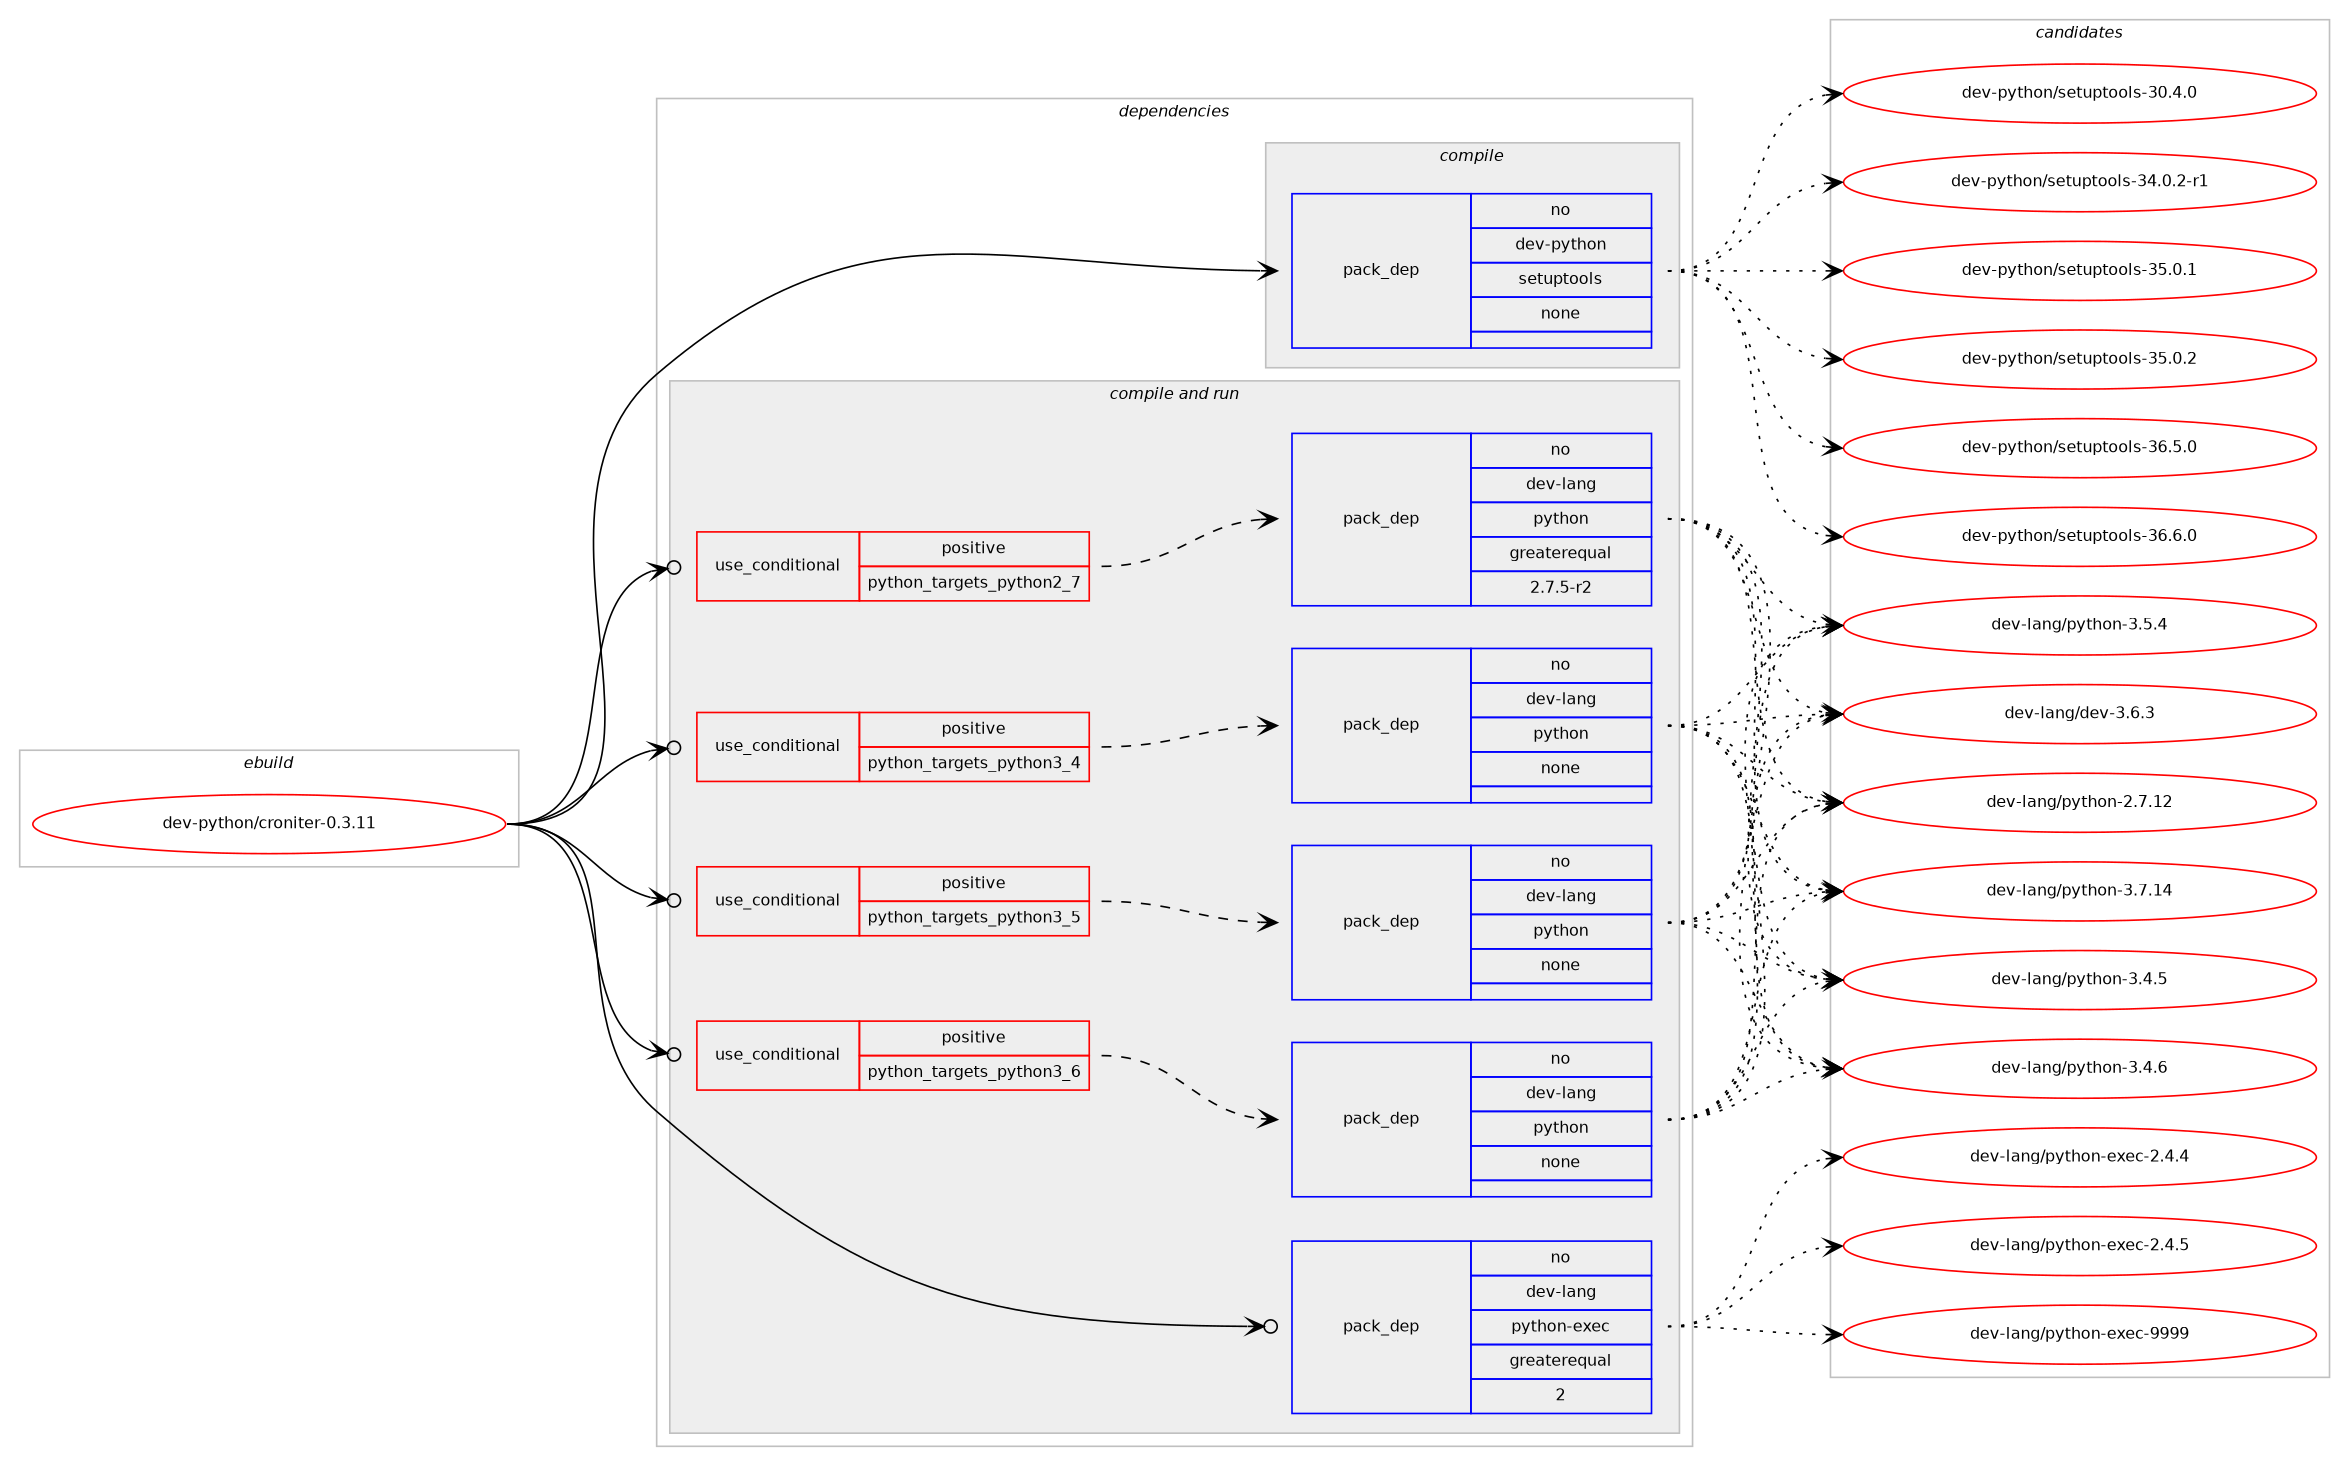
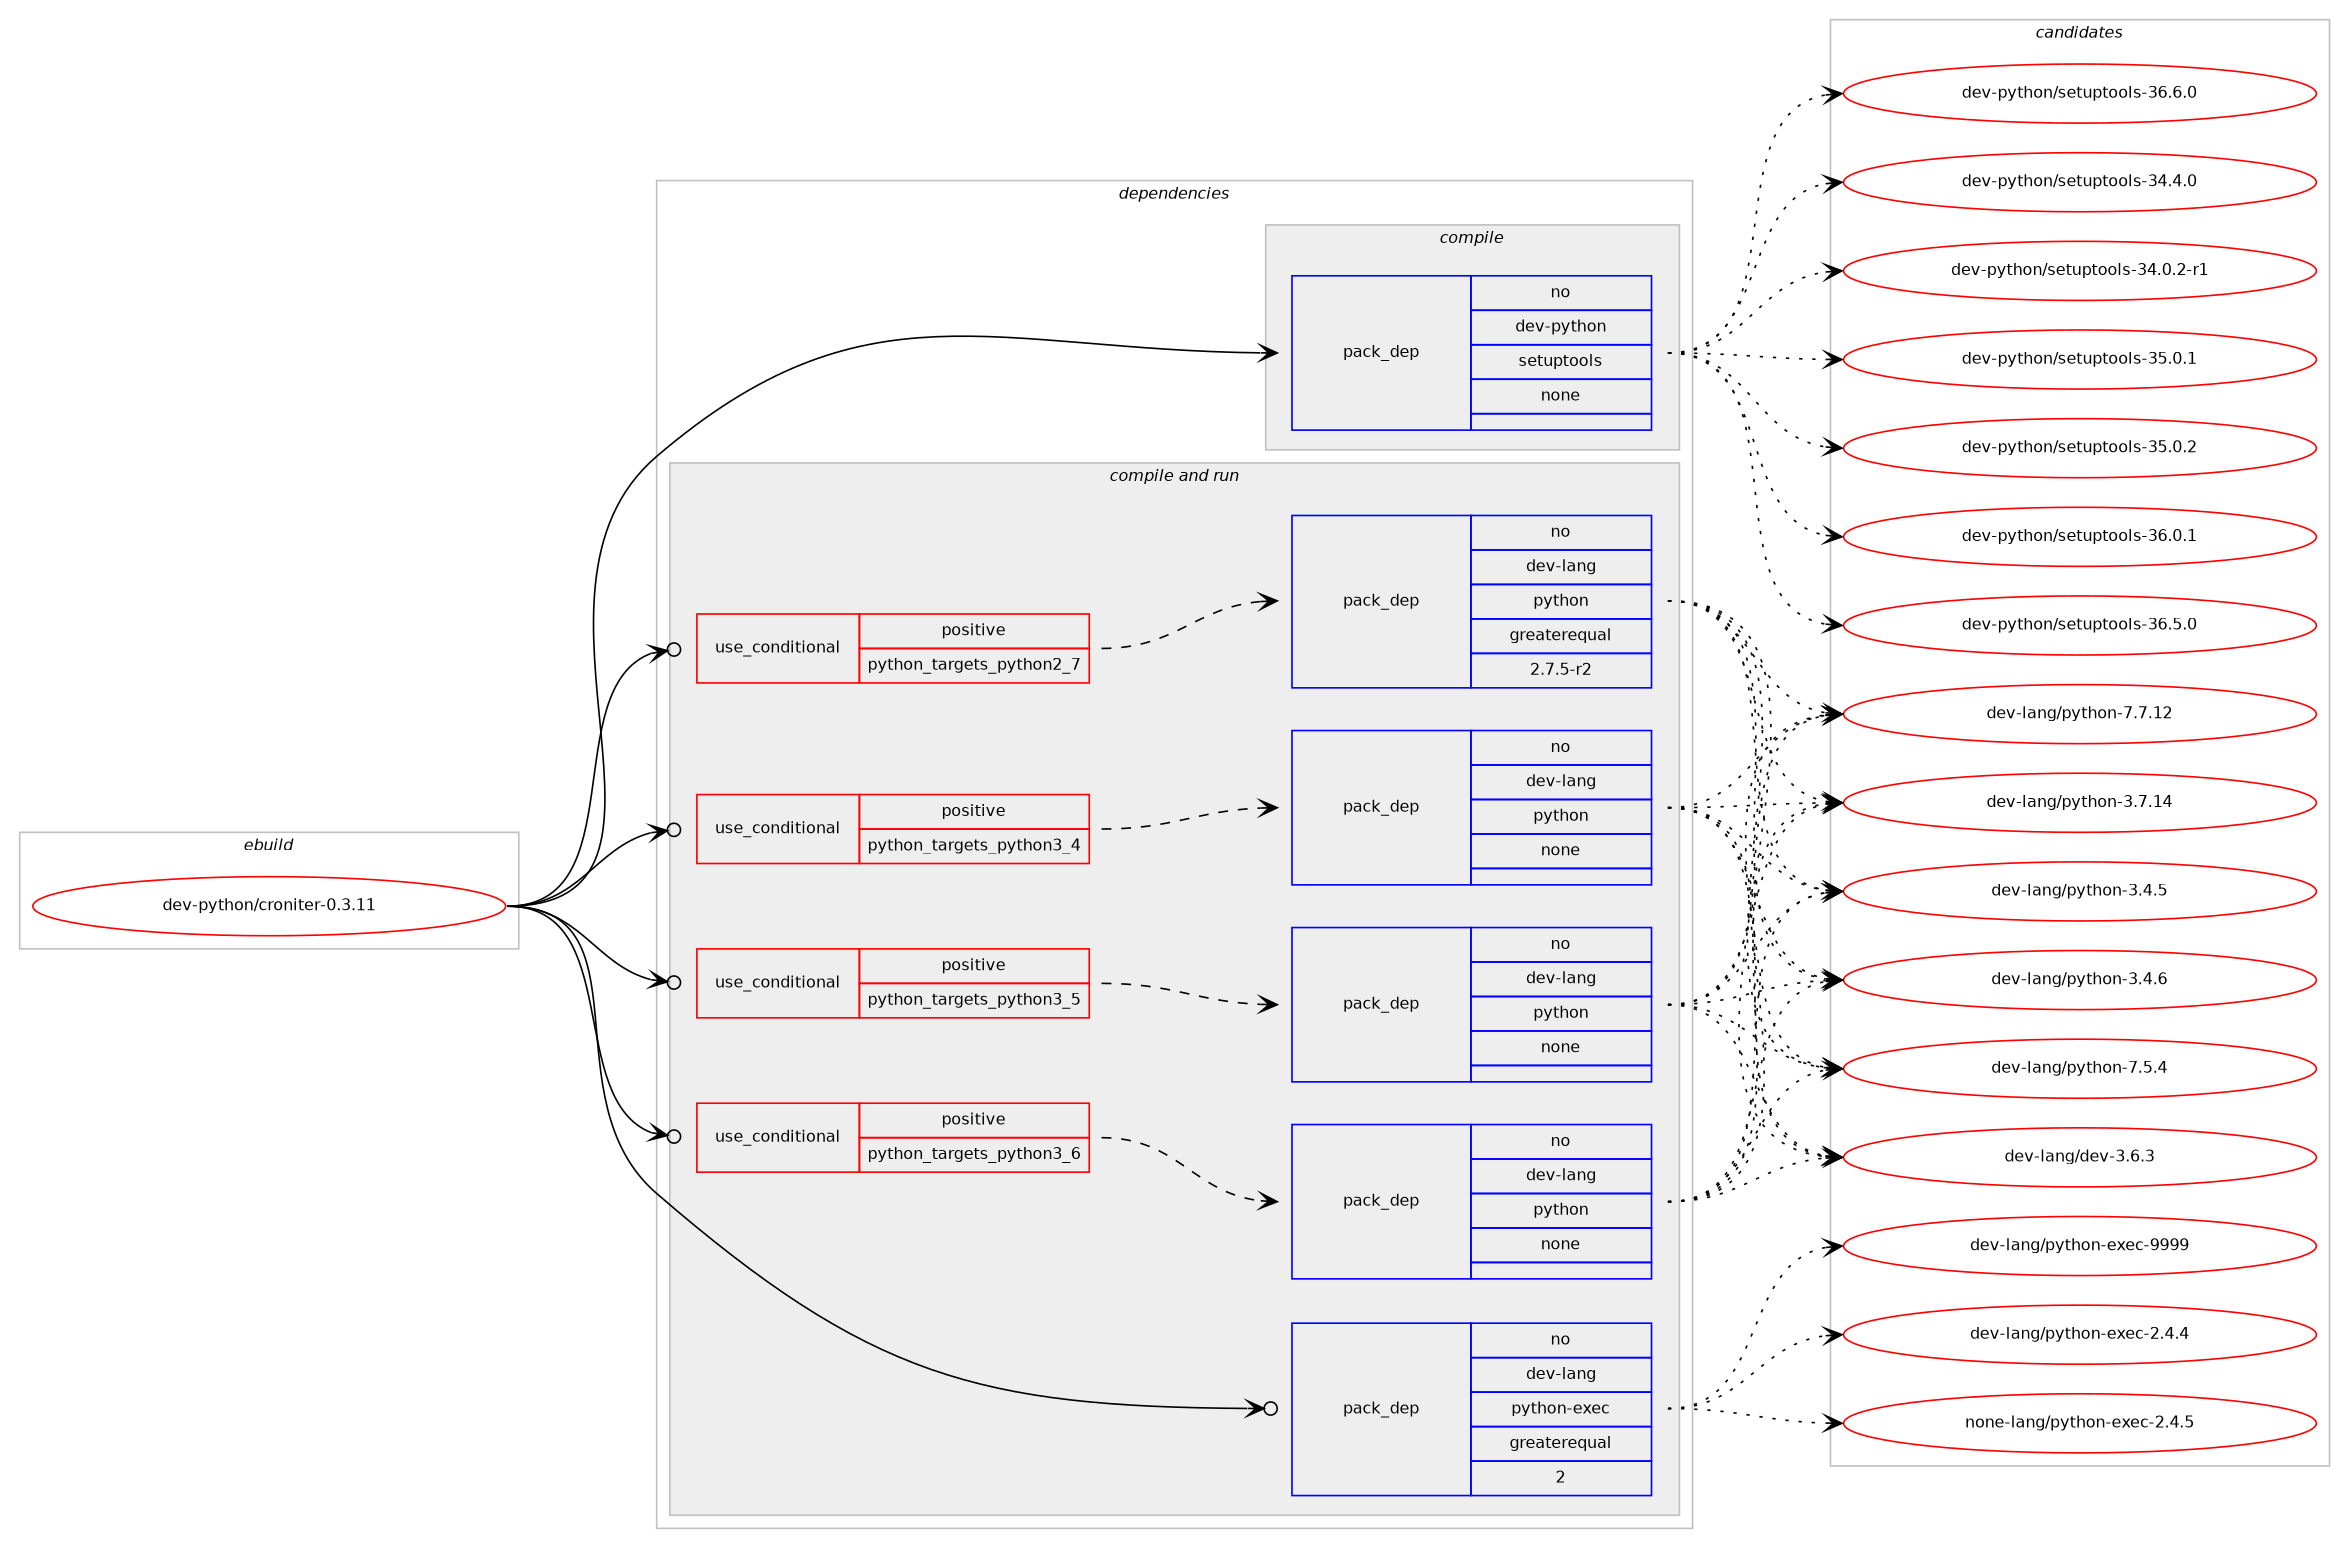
node "dev-python/setuptools-30.4.0": label "dev-python/setuptools-30.4.0" -> "dev-python/setuptools-34.4.0"
node "dev-python/setuptools-36.0.1": added
node "dev-lang/python-3.5.4": label "dev-lang/python-3.5.4" -> "dev-lang/python-7.5.4"
node "dev-lang/python-2.7.12": label "dev-lang/python-2.7.12" -> "dev-lang/python-7.7.12"
node "dev-lang/python-exec-2.4.5": label "dev-lang/python-exec-2.4.5" -> "none-lang/python-exec-2.4.5"
